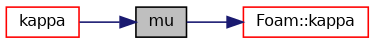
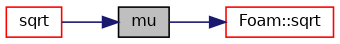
node "kappa": label "kappa" -> "sqrt"
node "Foam::kappa": label "Foam::kappa" -> "Foam::sqrt"
